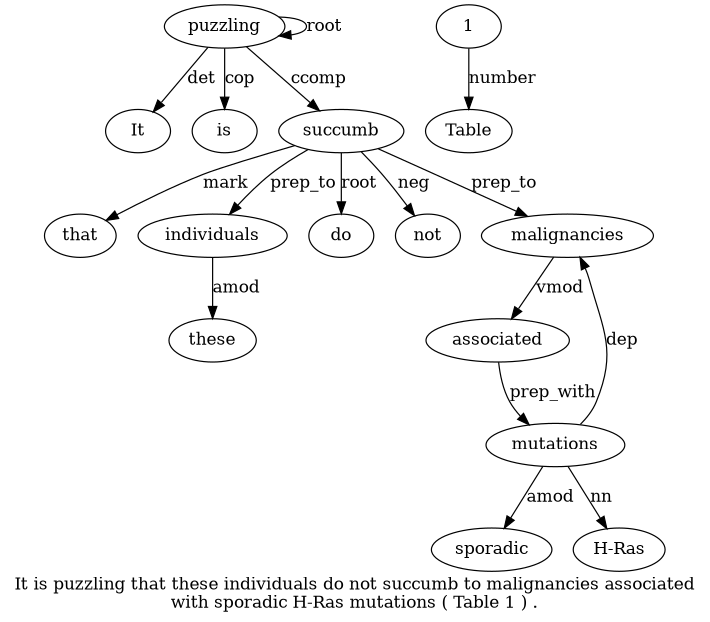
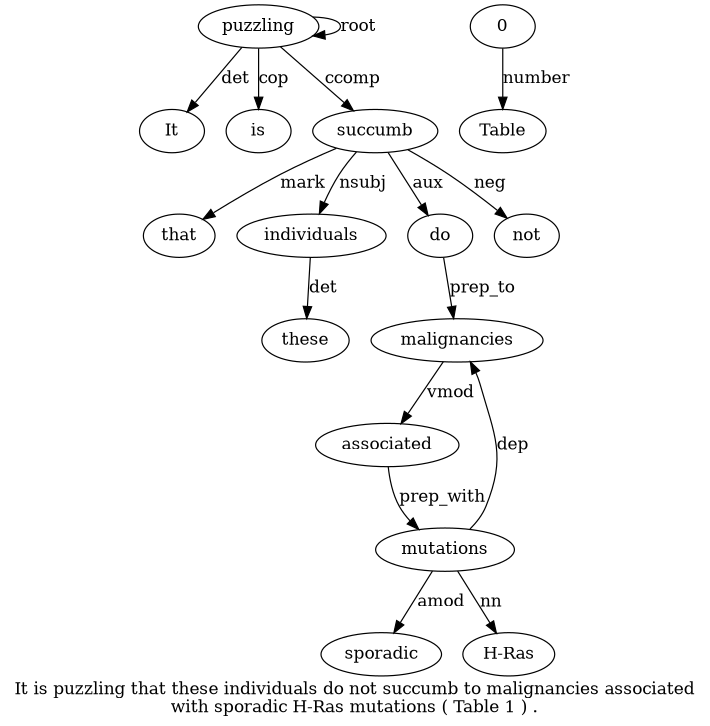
node "1": label "1" -> "0"
edge "succumb" -> "malignancies": now "do" -> "malignancies"
edge "succumb" -> "individuals": label "prep_to" -> "nsubj"
edge "succumb" -> "do": label "root" -> "aux"
edge "individuals" -> "these": label "amod" -> "det"
